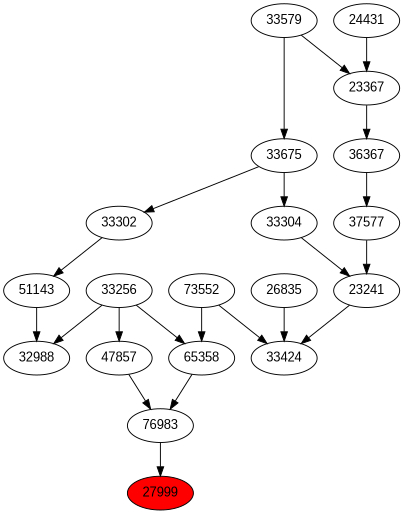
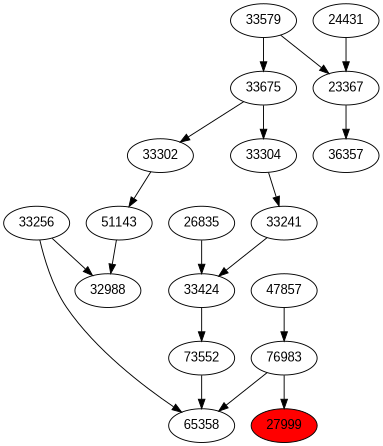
node "36367": label "36367" -> "36357"
node "37577": removed
node "23241": label "23241" -> "33241"
edge "33256" -> "47857": removed
edge "73552" -> "33424": reversed
edge "65358" -> "76983": reversed
